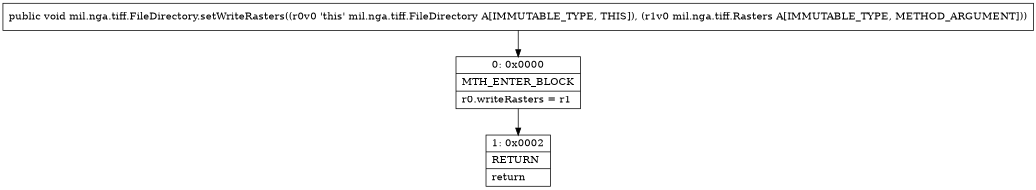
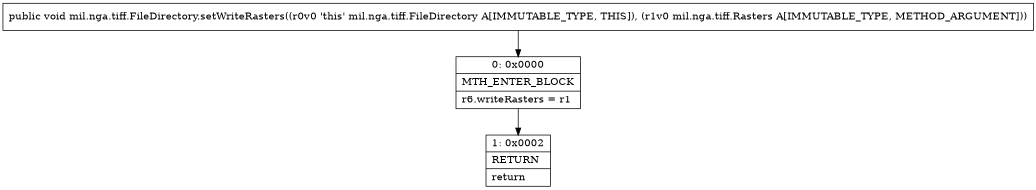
node "0: 0x0000": text "r0.writeRasters = r1" -> "r6.writeRasters = r1"
